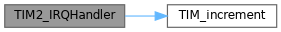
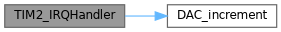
node "TIM_increment": label "TIM_increment" -> "DAC_increment"
